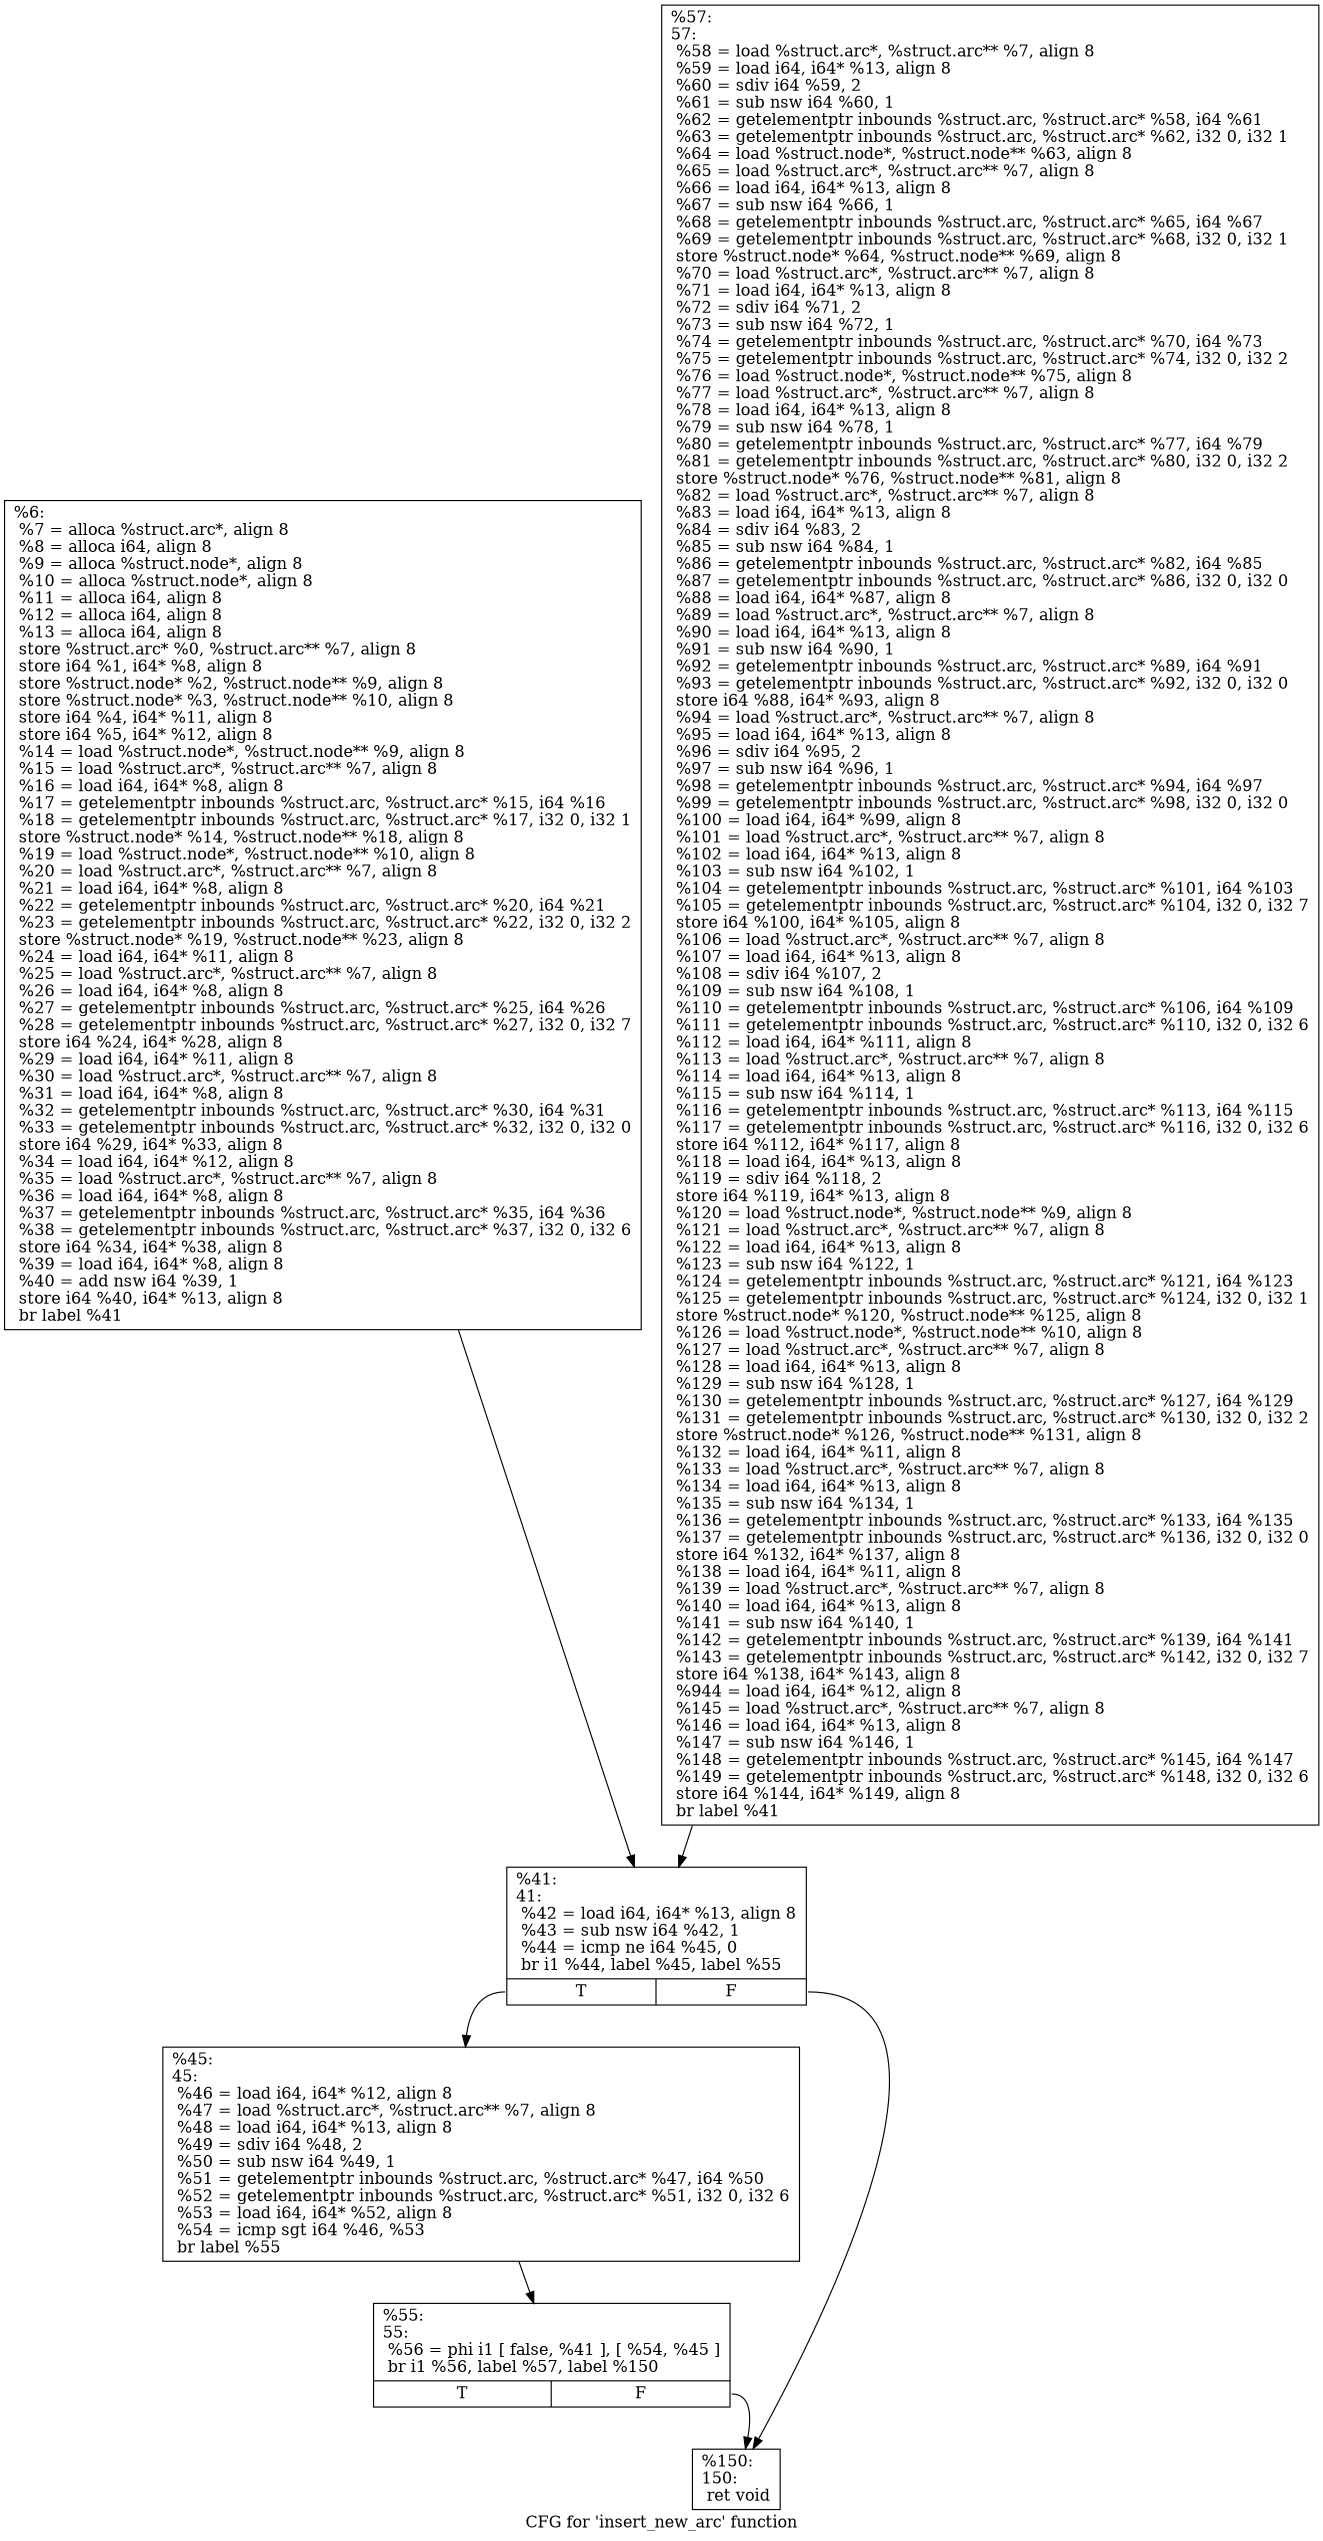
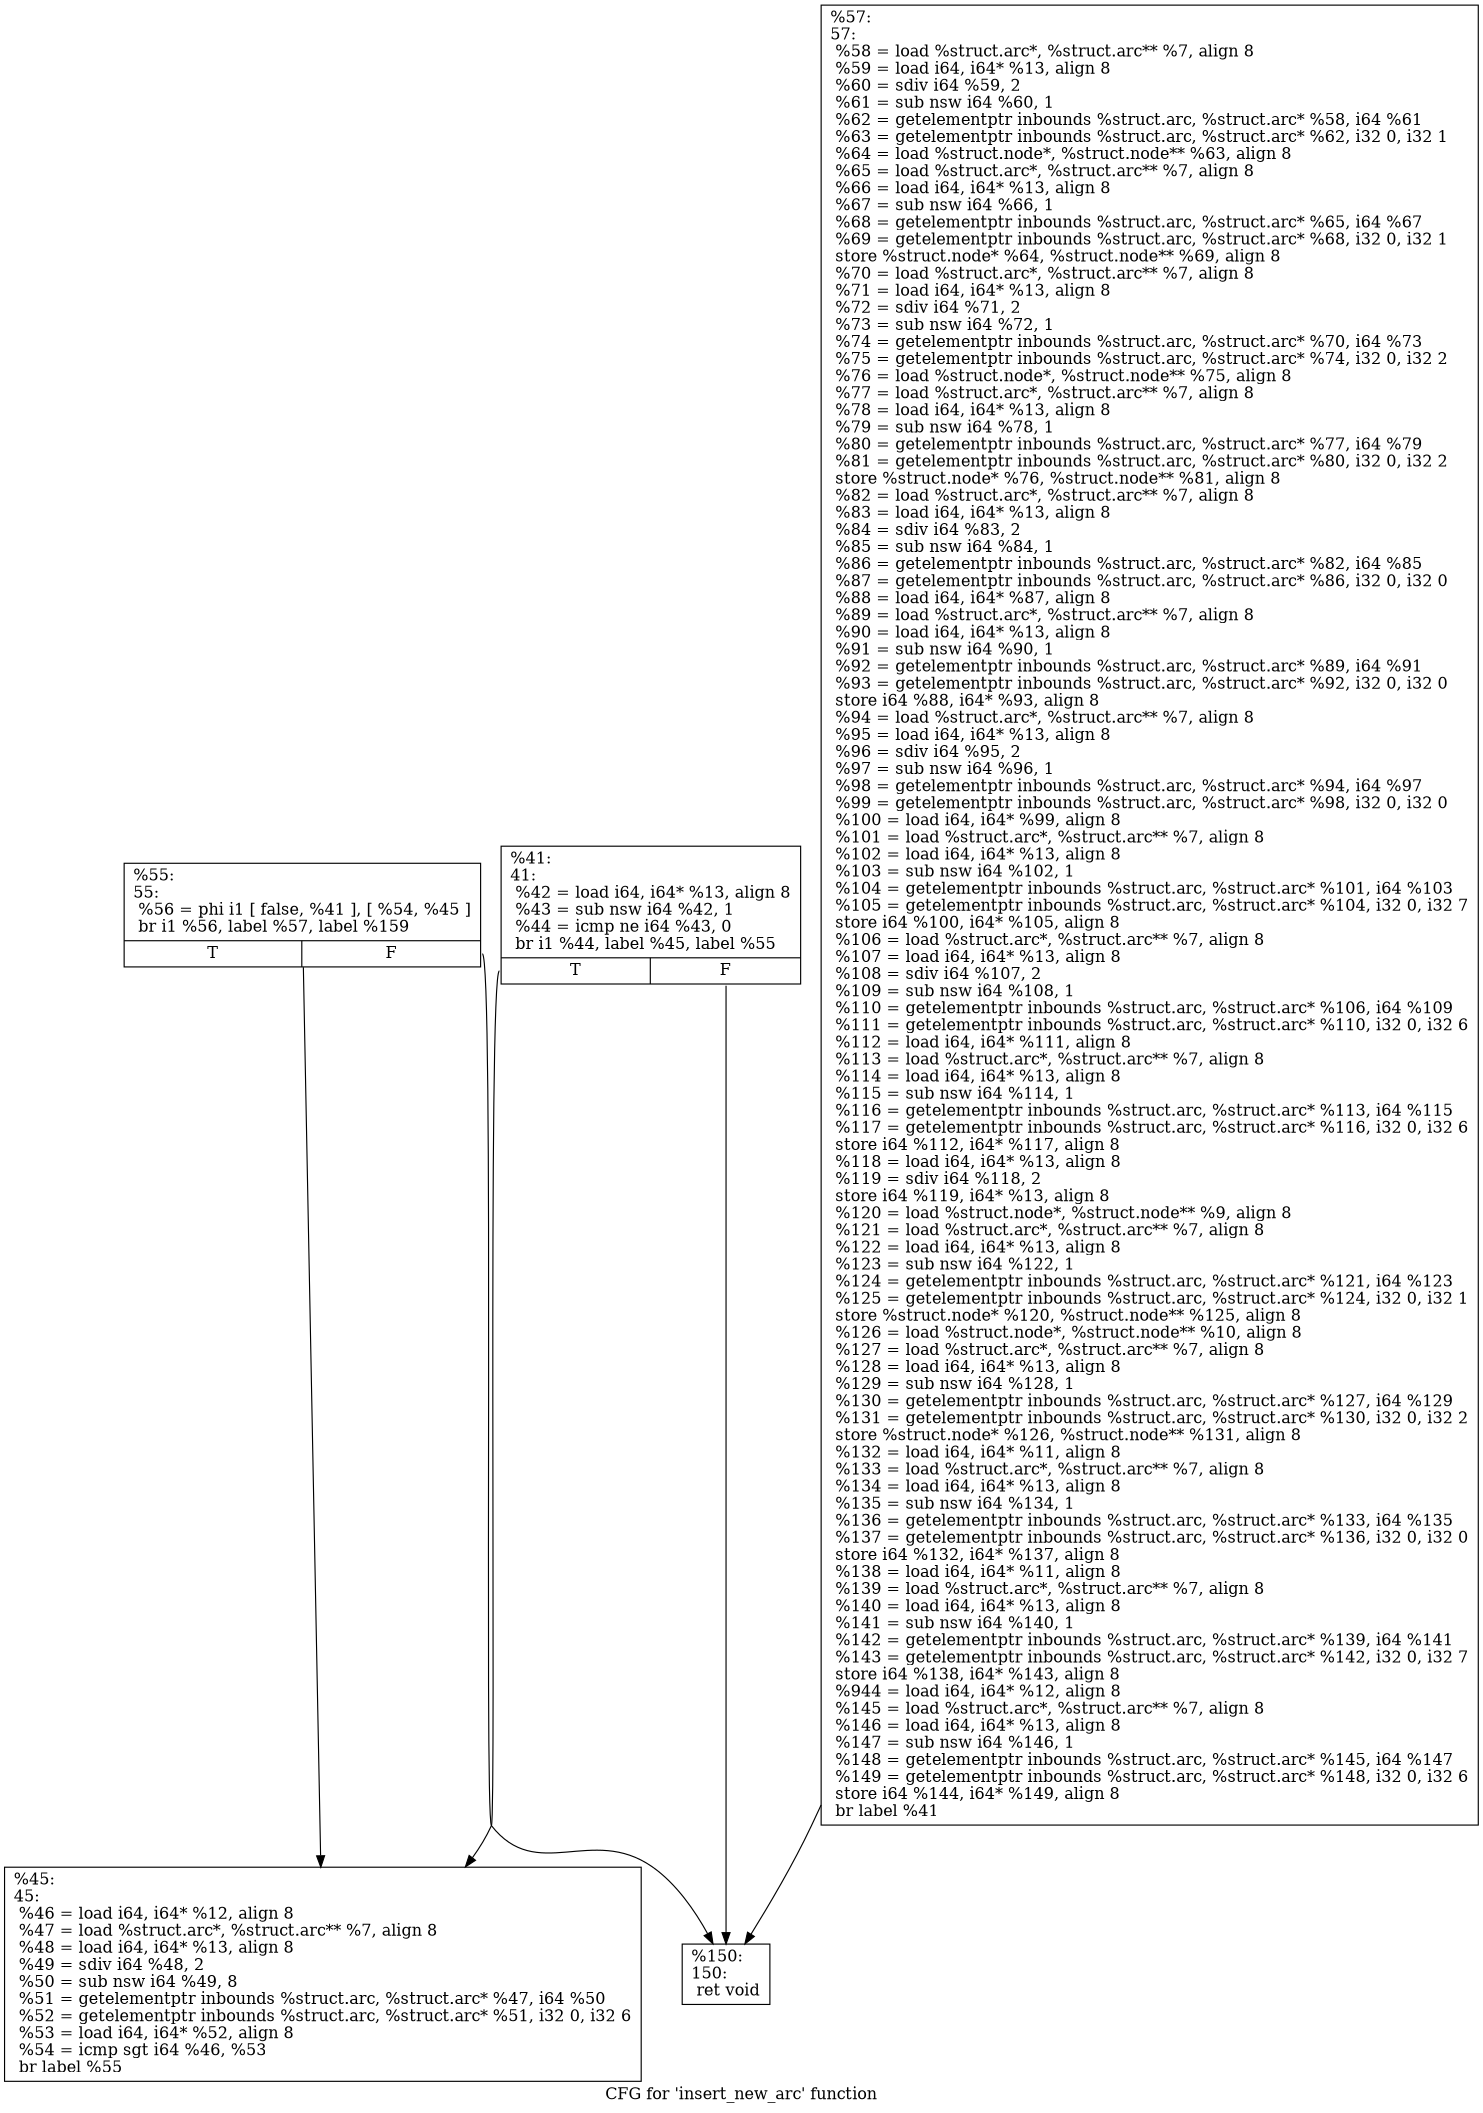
node "%6:": removed
edge "%57:" -> "%41:": now "%57:" -> "%150:"
node "%41:": text "%44 = icmp ne i64 %45, 0" -> "%44 = icmp ne i64 %43, 0"
node "%45:": text "%50 = sub nsw i64 %49, 1" -> "%50 = sub nsw i64 %49, 8"
edge "%45:" -> "%55:": reversed
node "%55:": text "br i1 %56, label %57, label %150" -> "br i1 %56, label %57, label %159"
